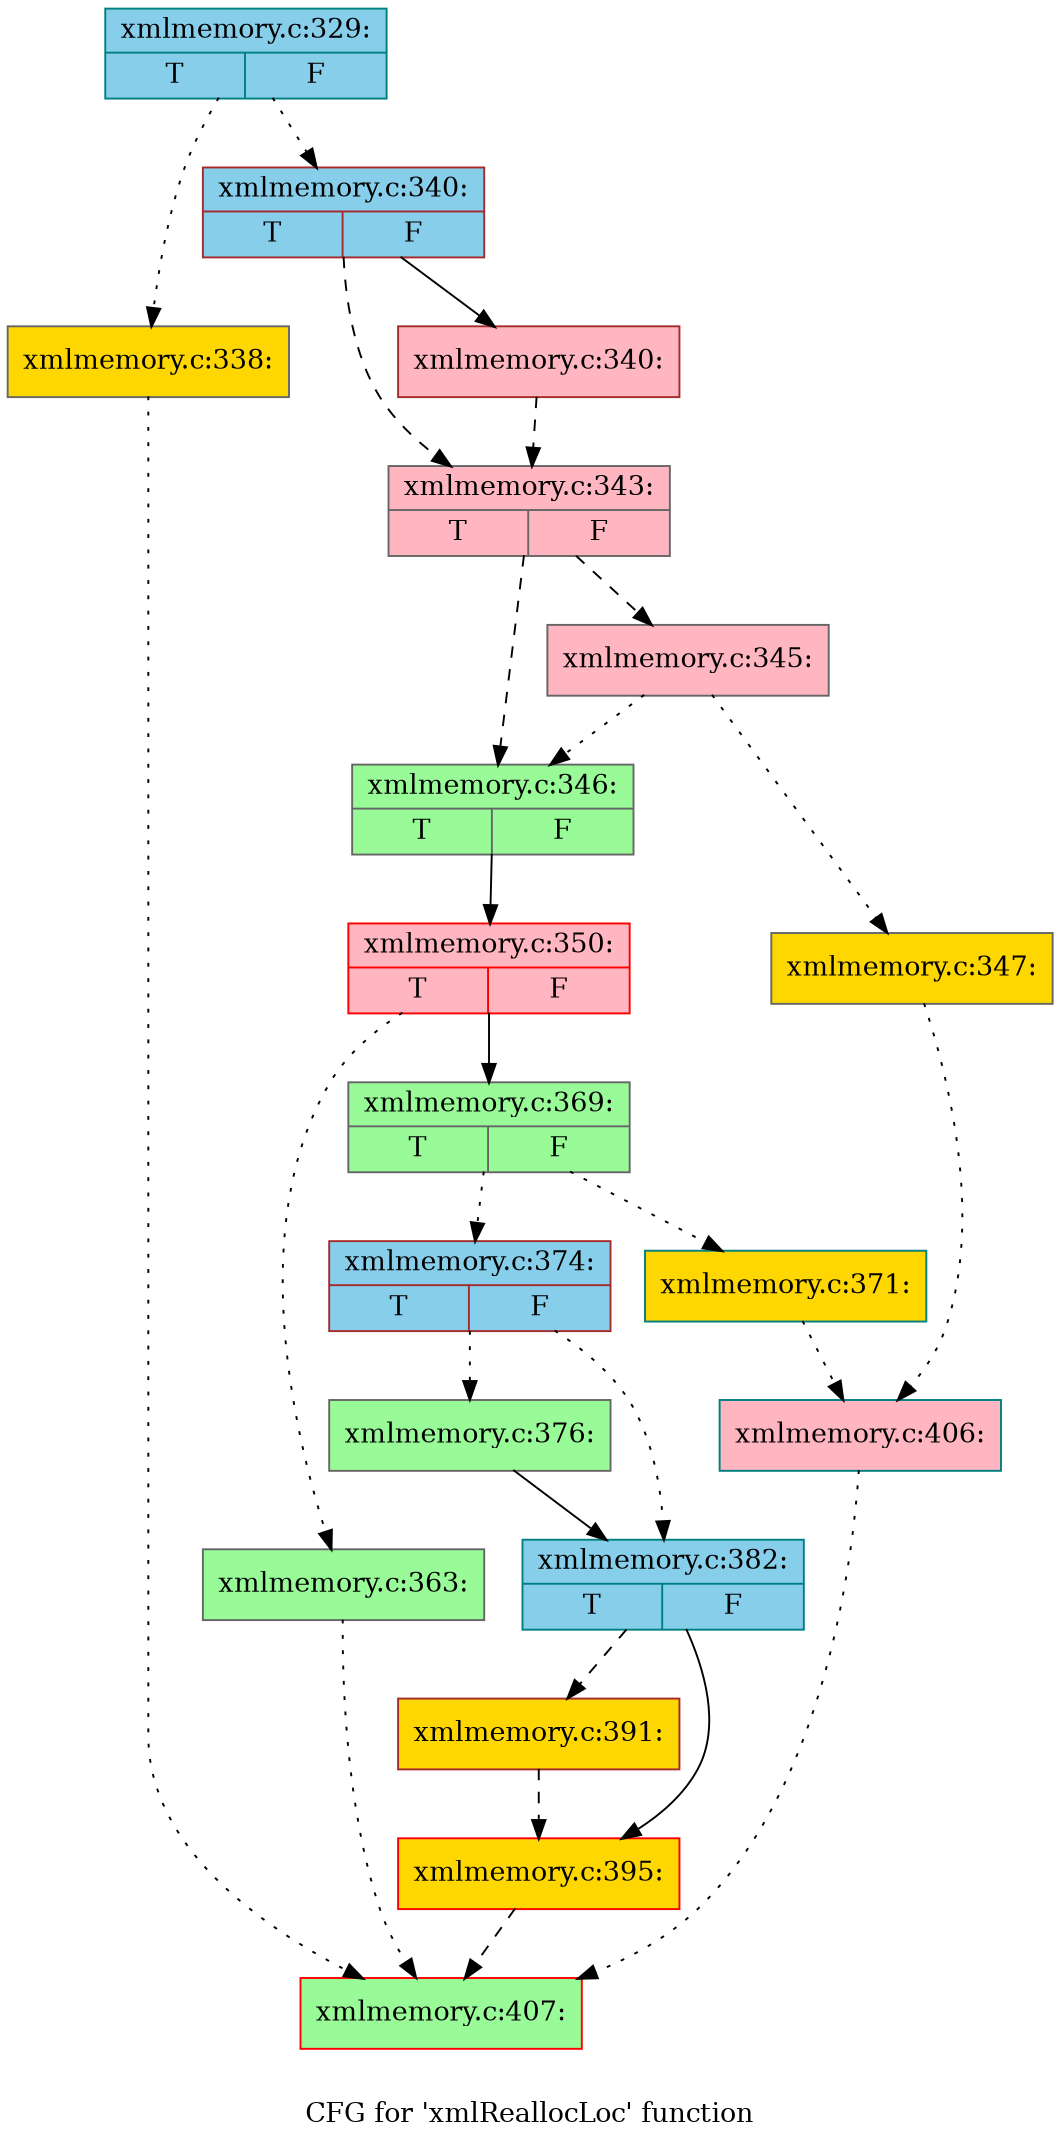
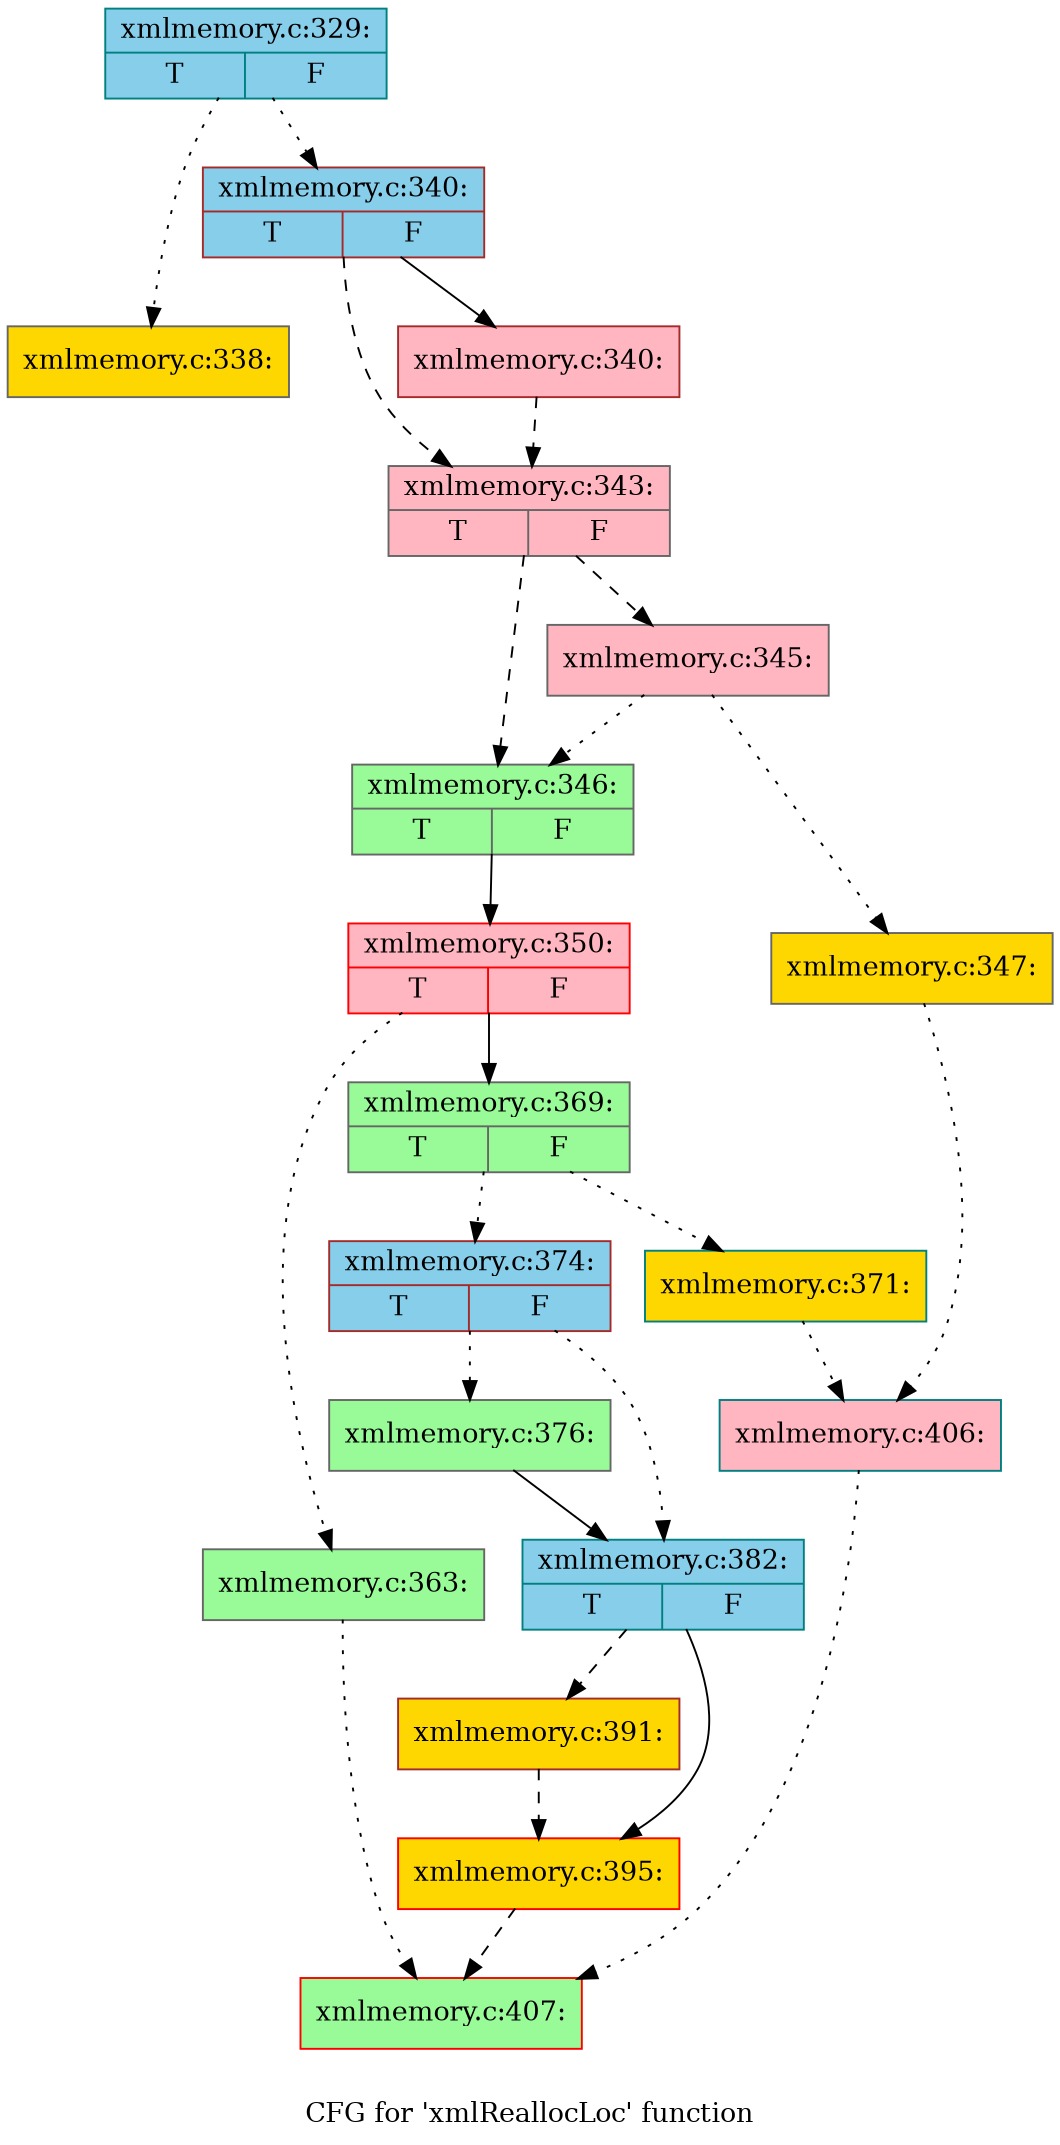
edge "xmlmemory.c:338:" -> "xmlmemory.c:407:": removed
